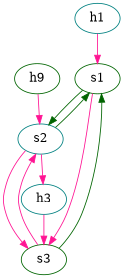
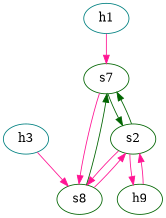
node "s1": label "s1" -> "s7"
node "s2": color teal -> darkgreen
edge "s2" -> "h3": now "s2" -> "h9"
node "s3": label "s3" -> "s8"
